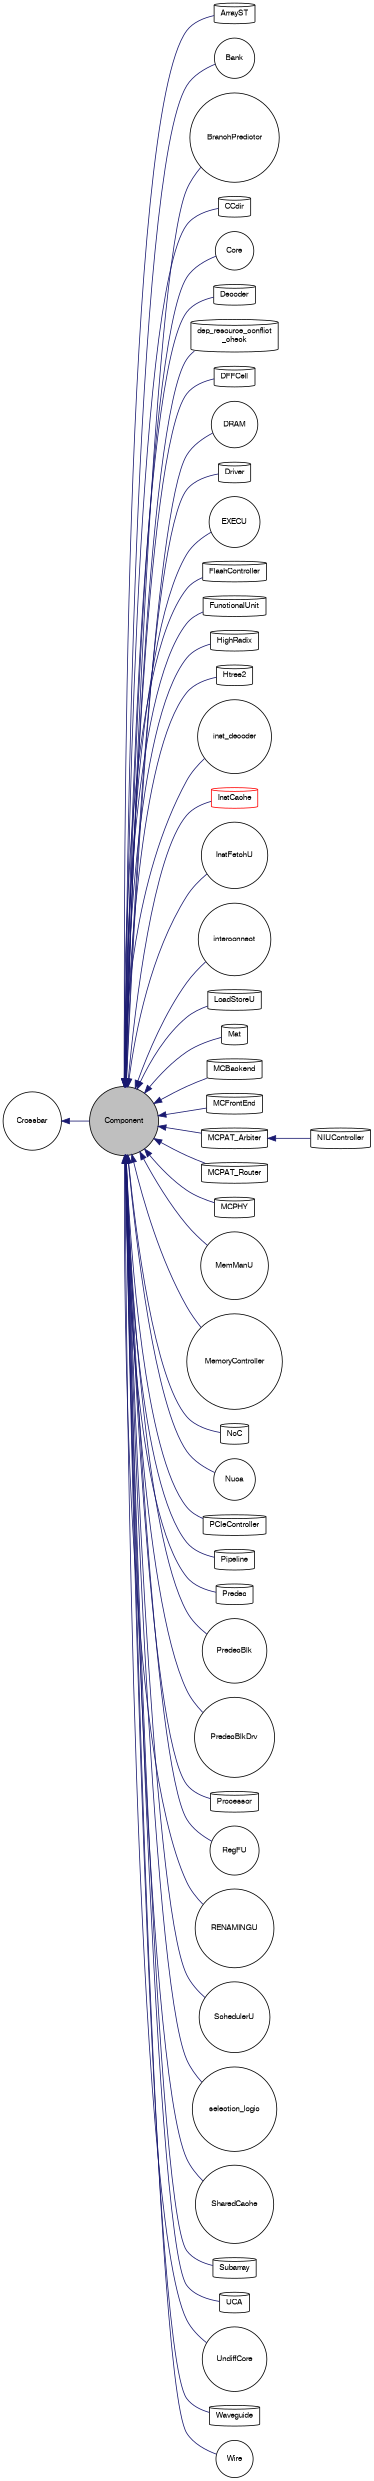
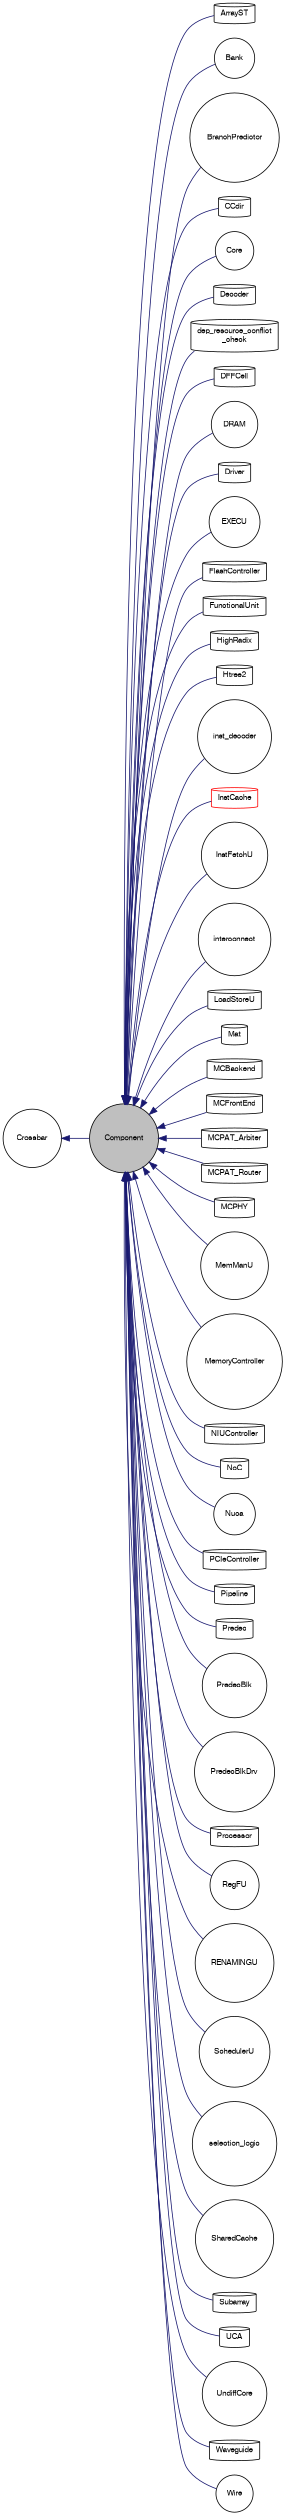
edge "NIUController" -> "MCPAT_Arbiter": now "NIUController" -> "Component"
